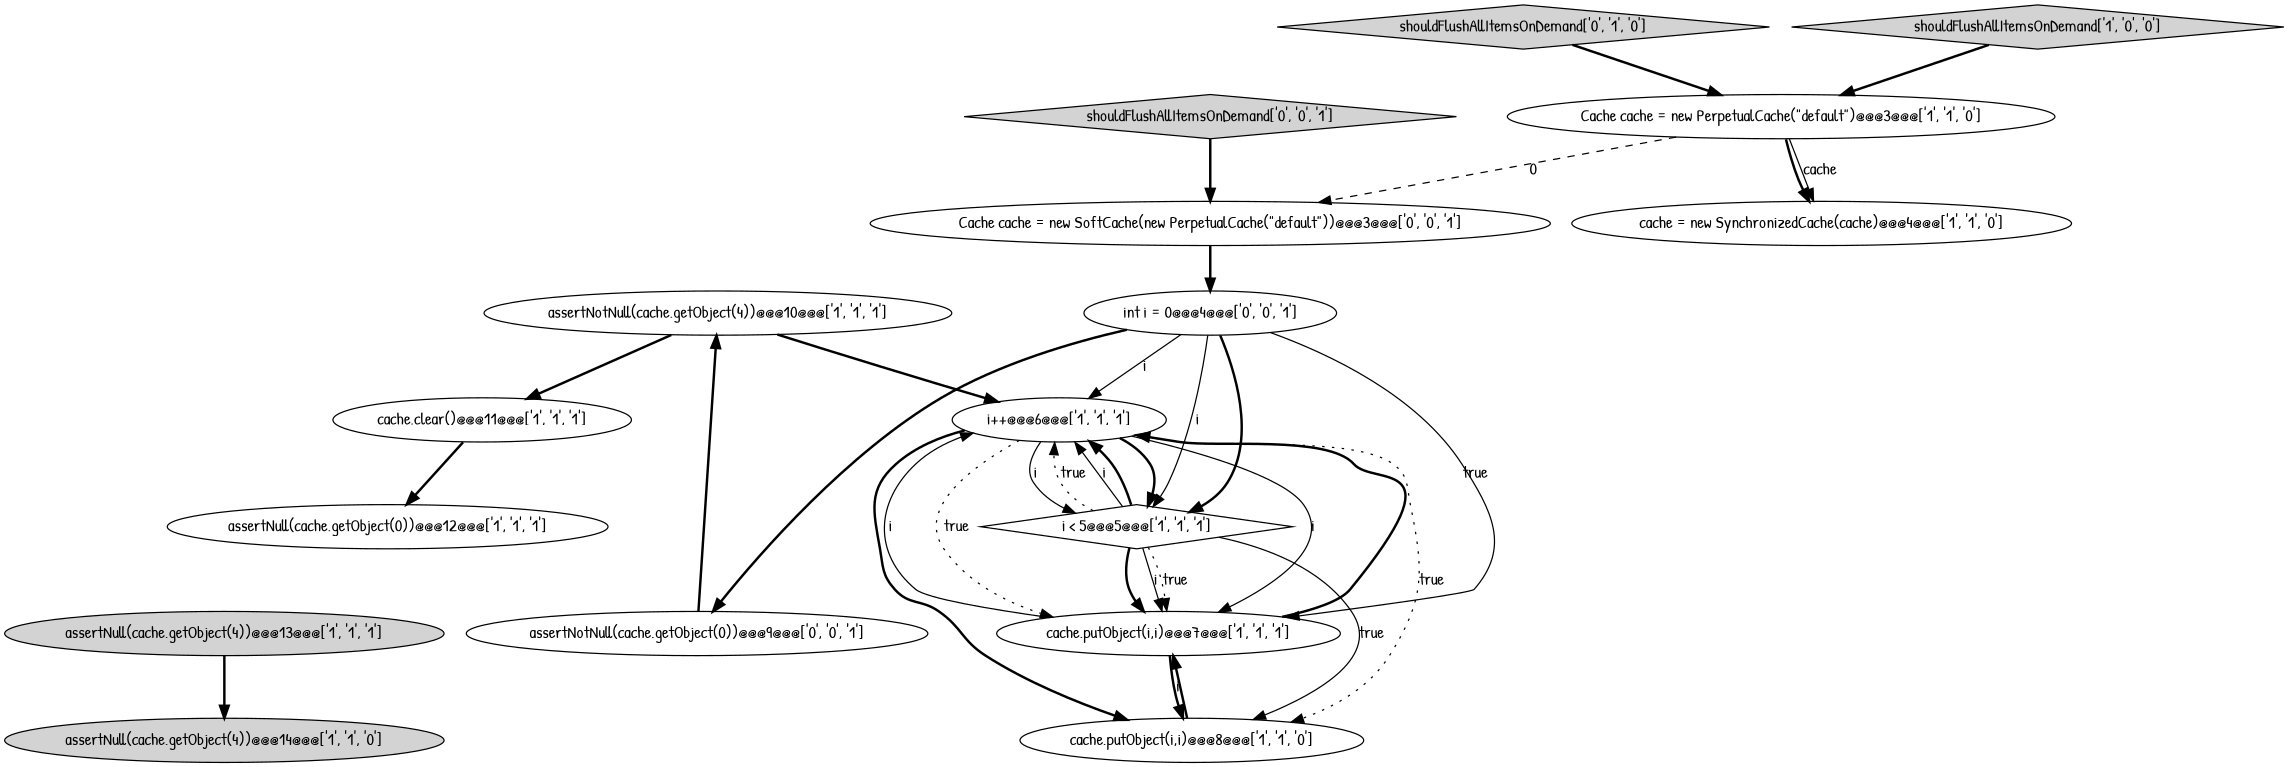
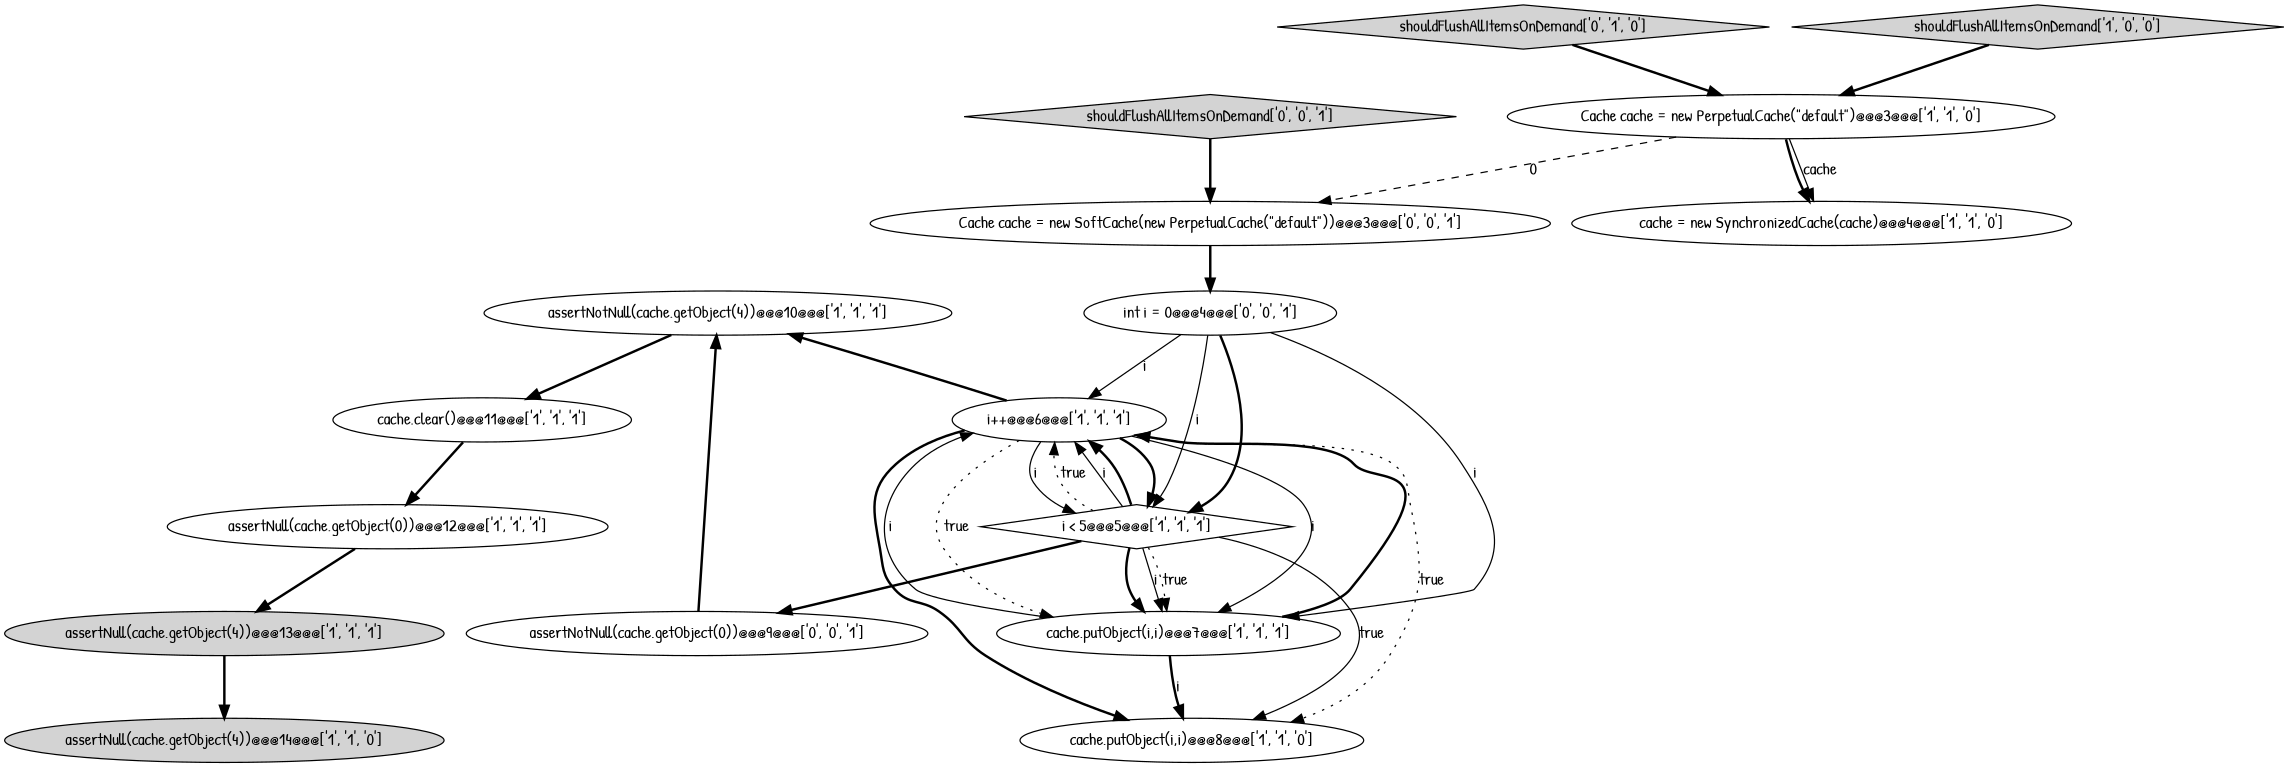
edge "assertNotNull(cache.getObject(4))@@@10@@@['1', '1', '1']" -> "i++@@@6@@@['1', '1', '1']": reversed
edge "int i = 0@@@4@@@['0', '0', '1']" -> "assertNotNull(cache.getObject(0))@@@9@@@['0', '0', '1']": now "i < 5@@@5@@@['1', '1', '1']" -> "assertNotNull(cache.getObject(0))@@@9@@@['0', '0', '1']"
edge "int i = 0@@@4@@@['0', '0', '1']" -> "cache.putObject(i,i)@@@7@@@['1', '1', '1']": label "true" -> "i"
edge "assertNull(cache.getObject(0))@@@12@@@['1', '1', '1']" -> "assertNull(cache.getObject(4))@@@13@@@['1', '1', '1']": added
edge "cache.putObject(i,i)@@@8@@@['1', '1', '0']" -> "cache.putObject(i,i)@@@7@@@['1', '1', '1']": removed
